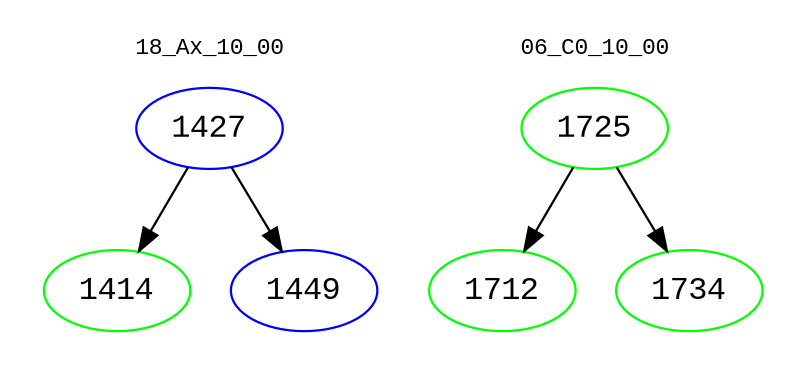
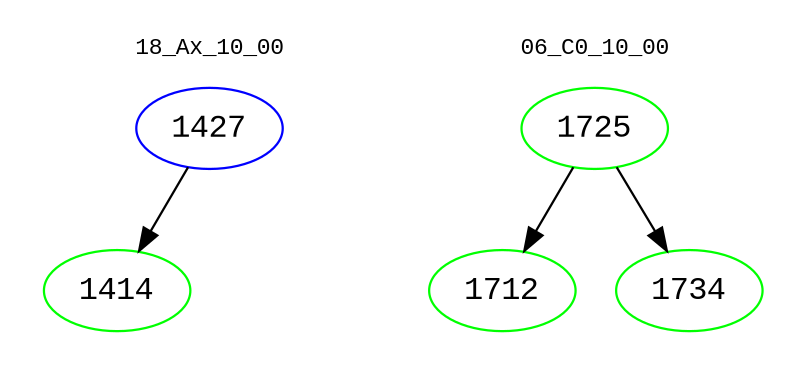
node "1449": removed
